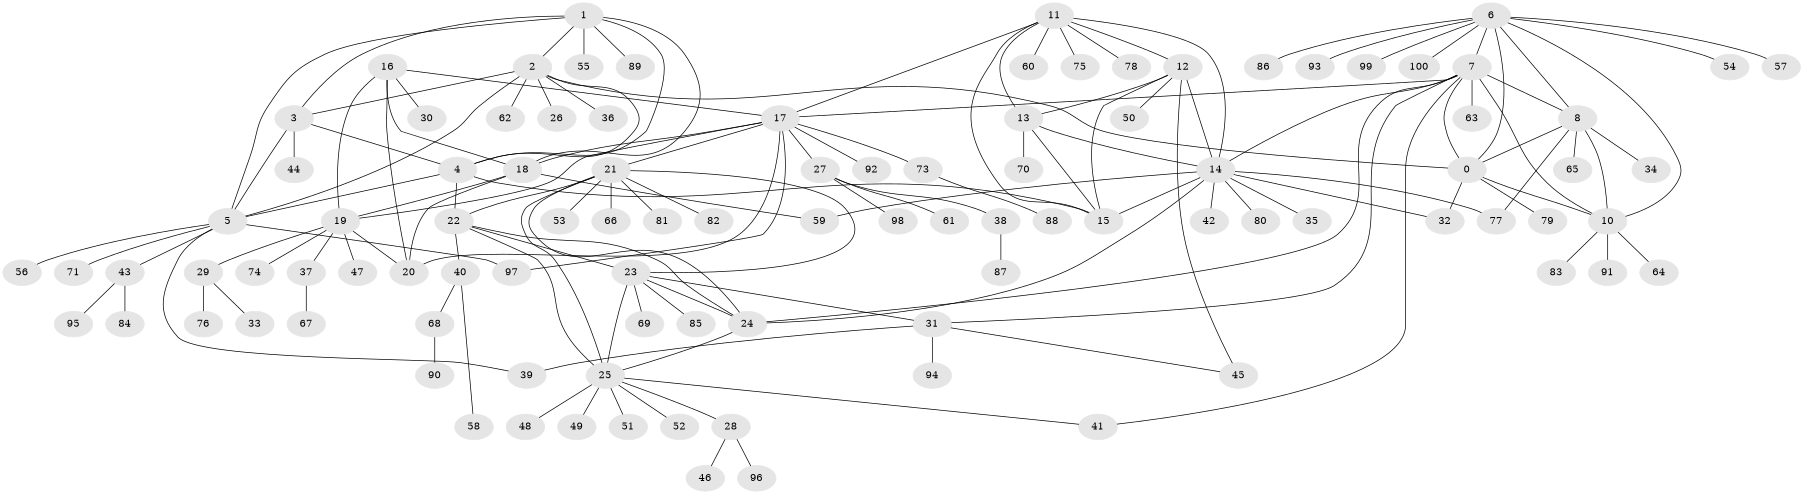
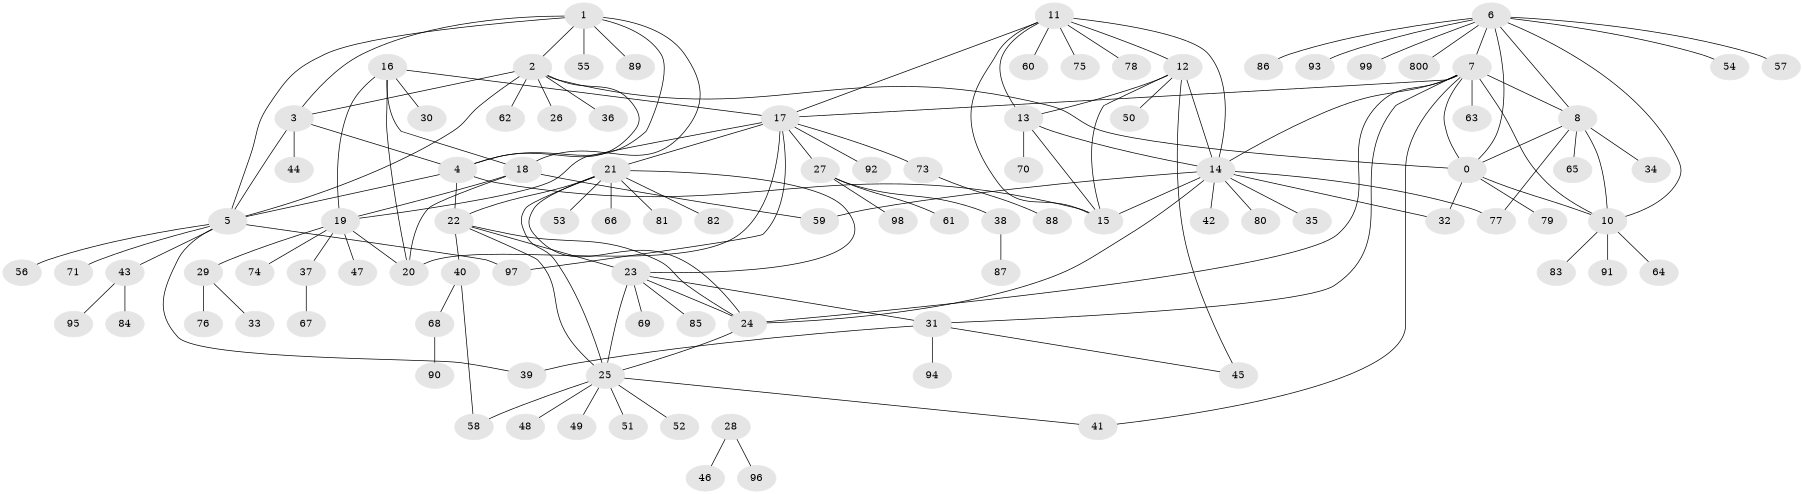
node "100": label "100" -> "800"
edge "17" -- "18": removed
edge "25" -- "28": now "25" -- "58"
